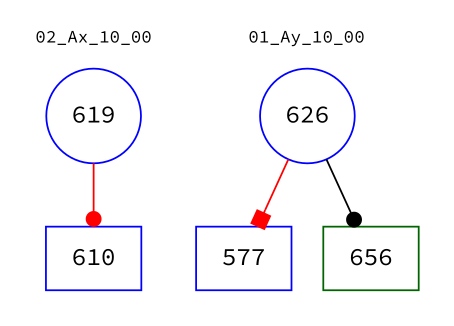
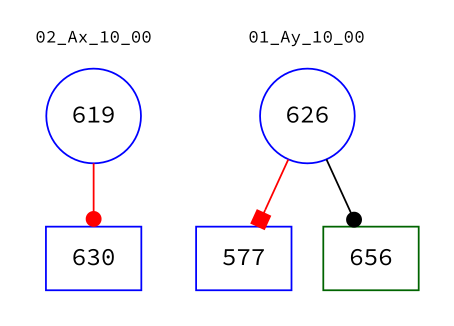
node "610": label "610" -> "630"
